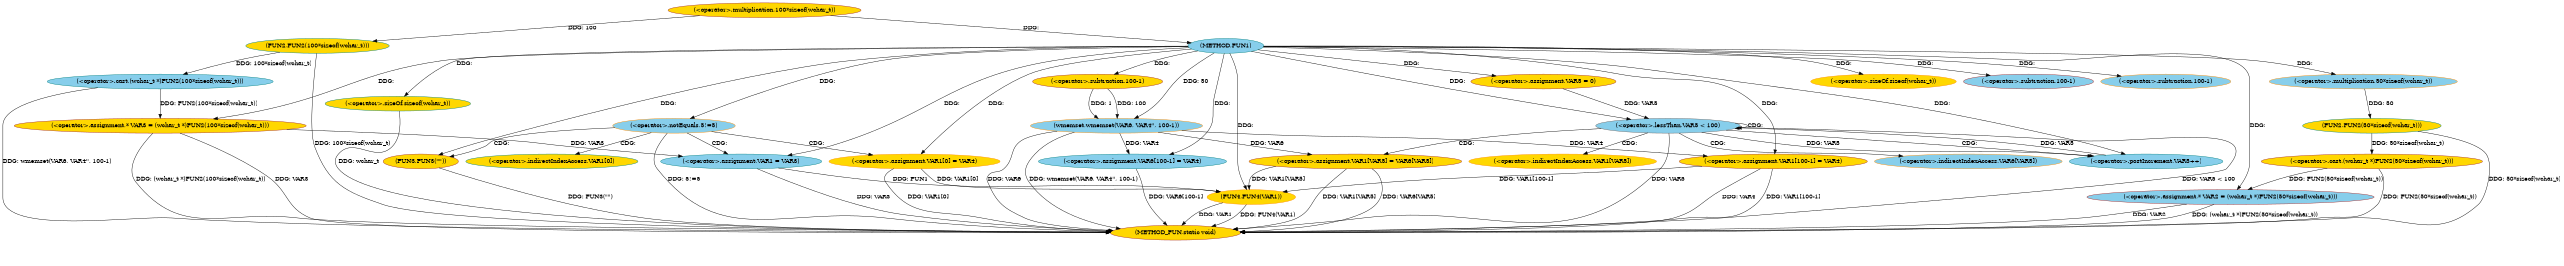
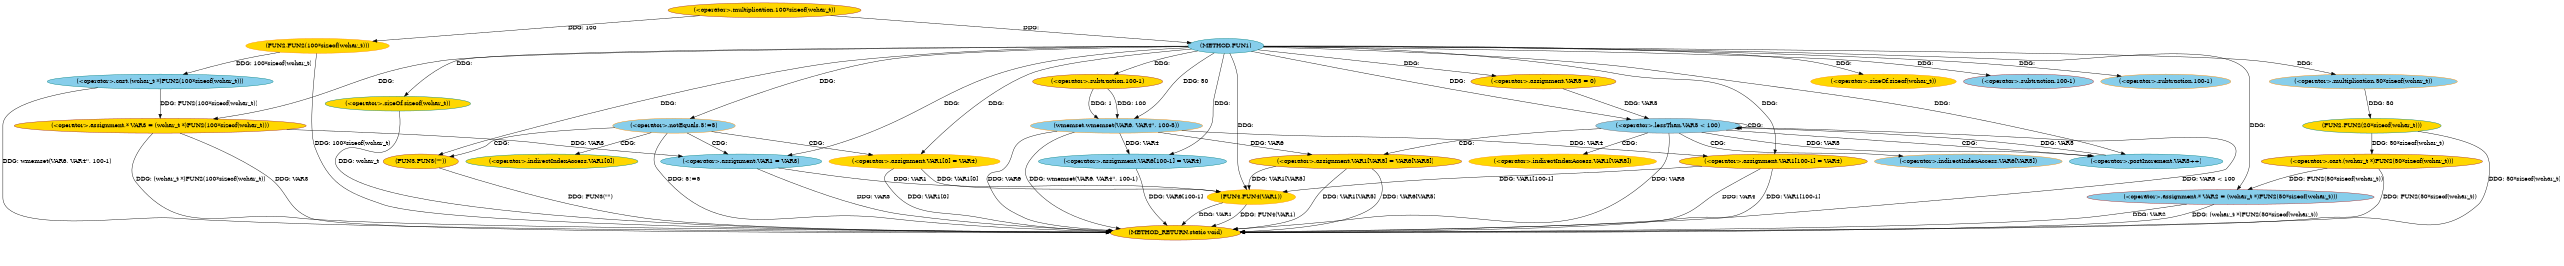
node "(FUN2,FUN2(100*sizeof(wchar_t)))": color teal -> darkorange
node "(wmemset,wmemset(VAR6, VAR4'', 100-1))": label "(wmemset,wmemset(VAR6, VAR4'', 100-1))" -> "(wmemset,wmemset(VAR6, VAR4'', 100-5))"
node "(FUN2,FUN2(50*sizeof(wchar_t)))": label "(FUN2,FUN2(50*sizeof(wchar_t)))" -> "(FUN2,FUN2(20*sizeof(wchar_t)))"
edge "(<operator>.assignment,VAR1 = VAR3)" -> "(FUN4,FUN4(VAR1))": label "DDG: FUN1" -> "DDG: VAR1"
node "(METHOD_FUN,static void)": label "(METHOD_FUN,static void)" -> "(METHOD_RETURN,static void)"
